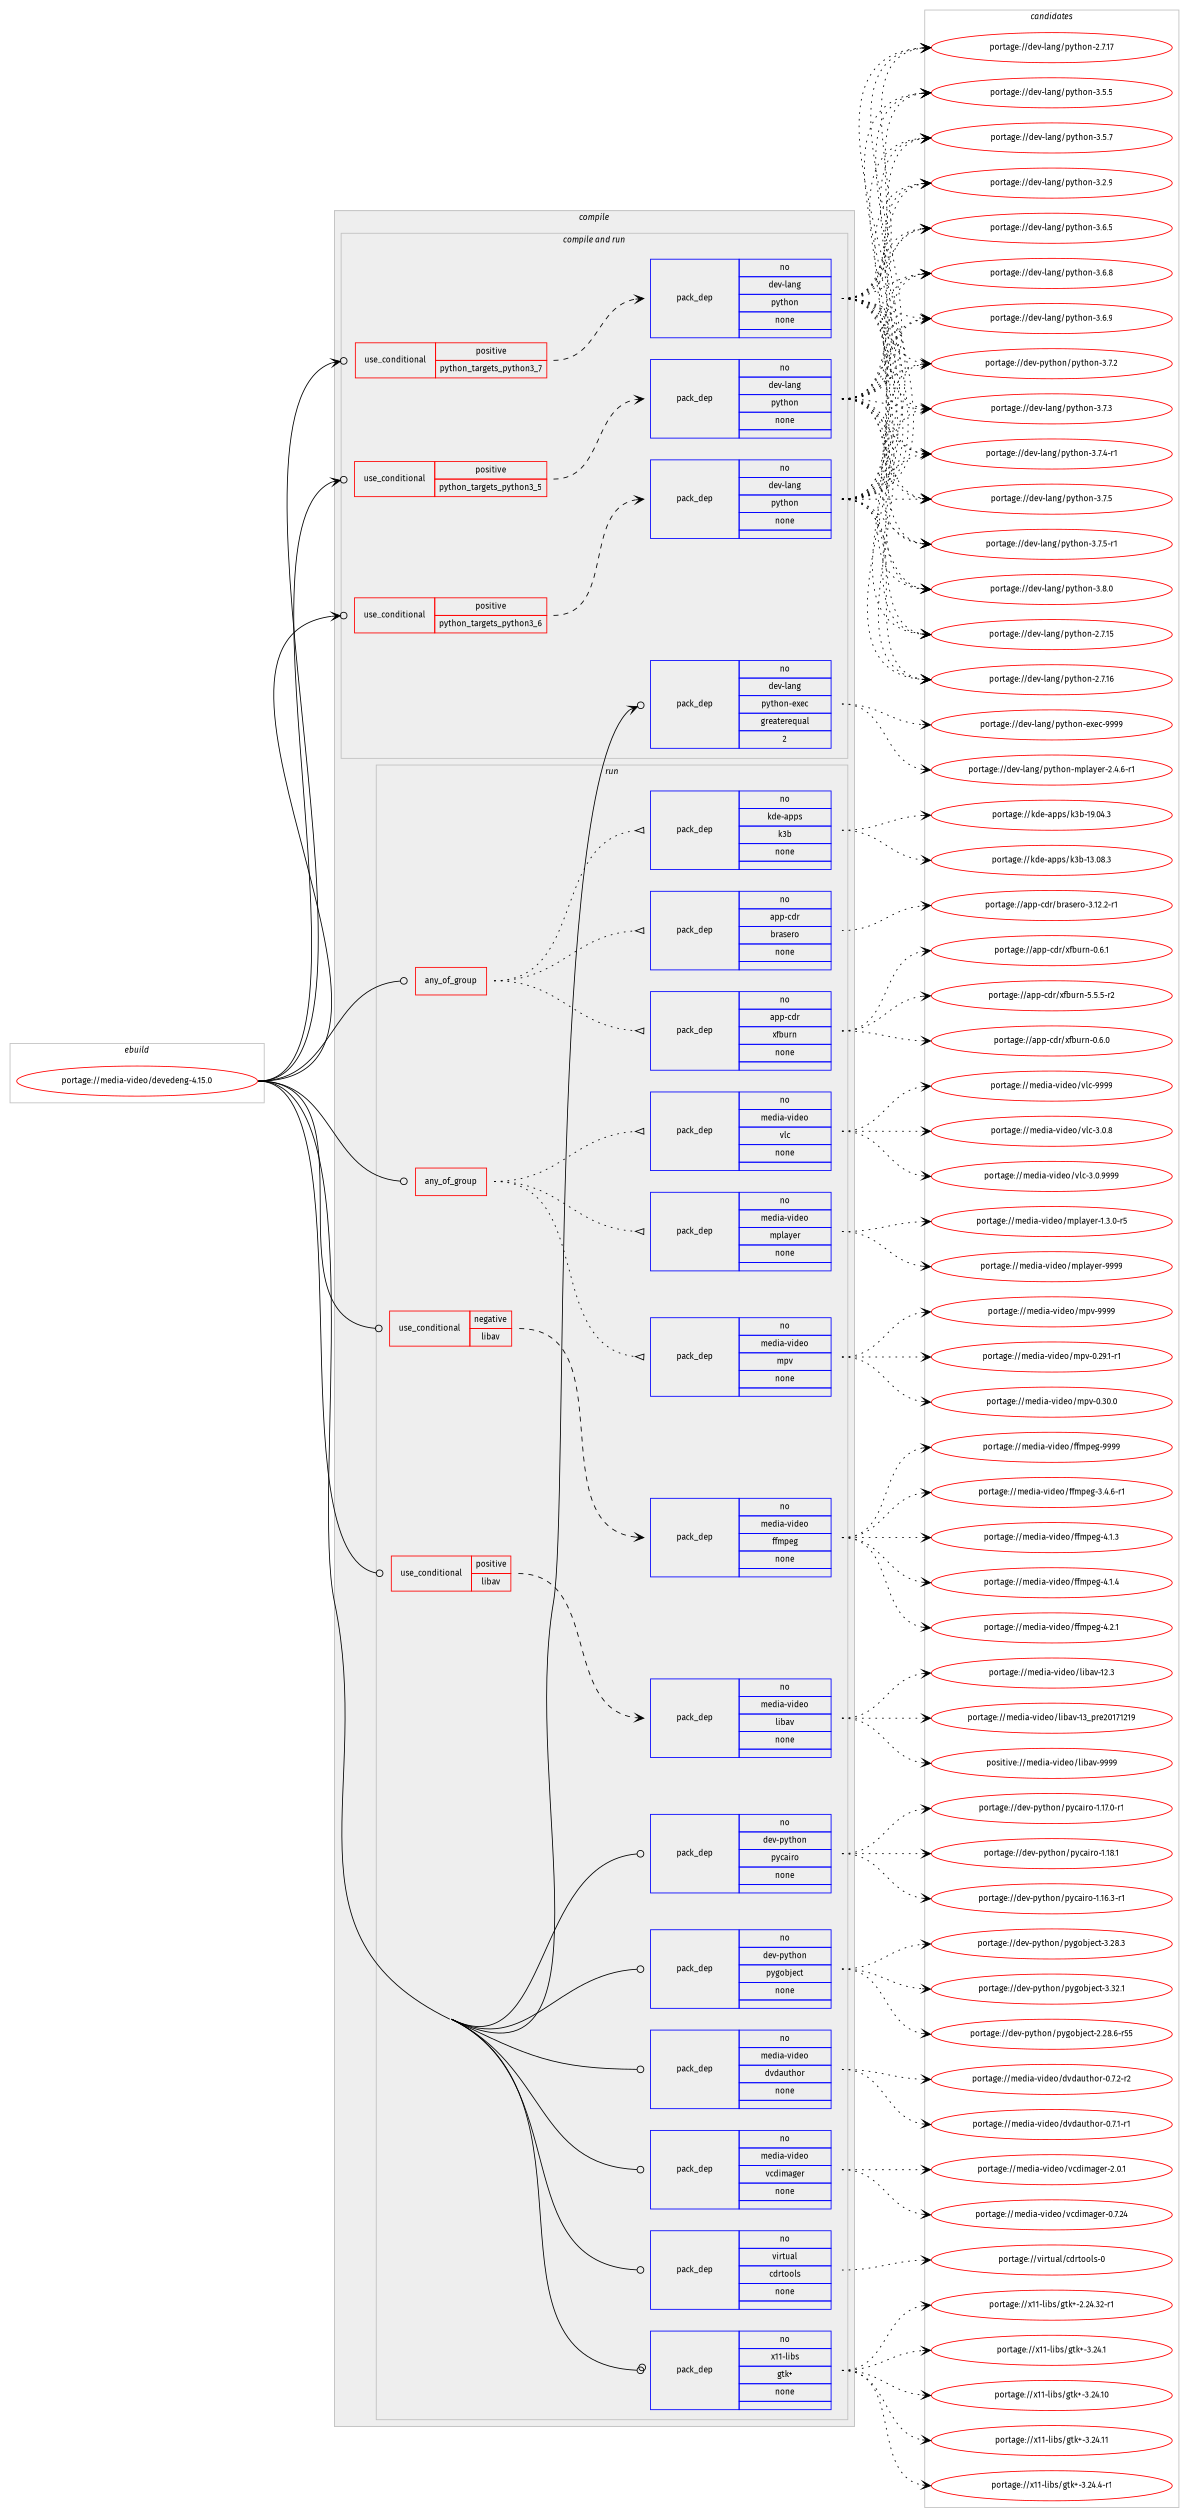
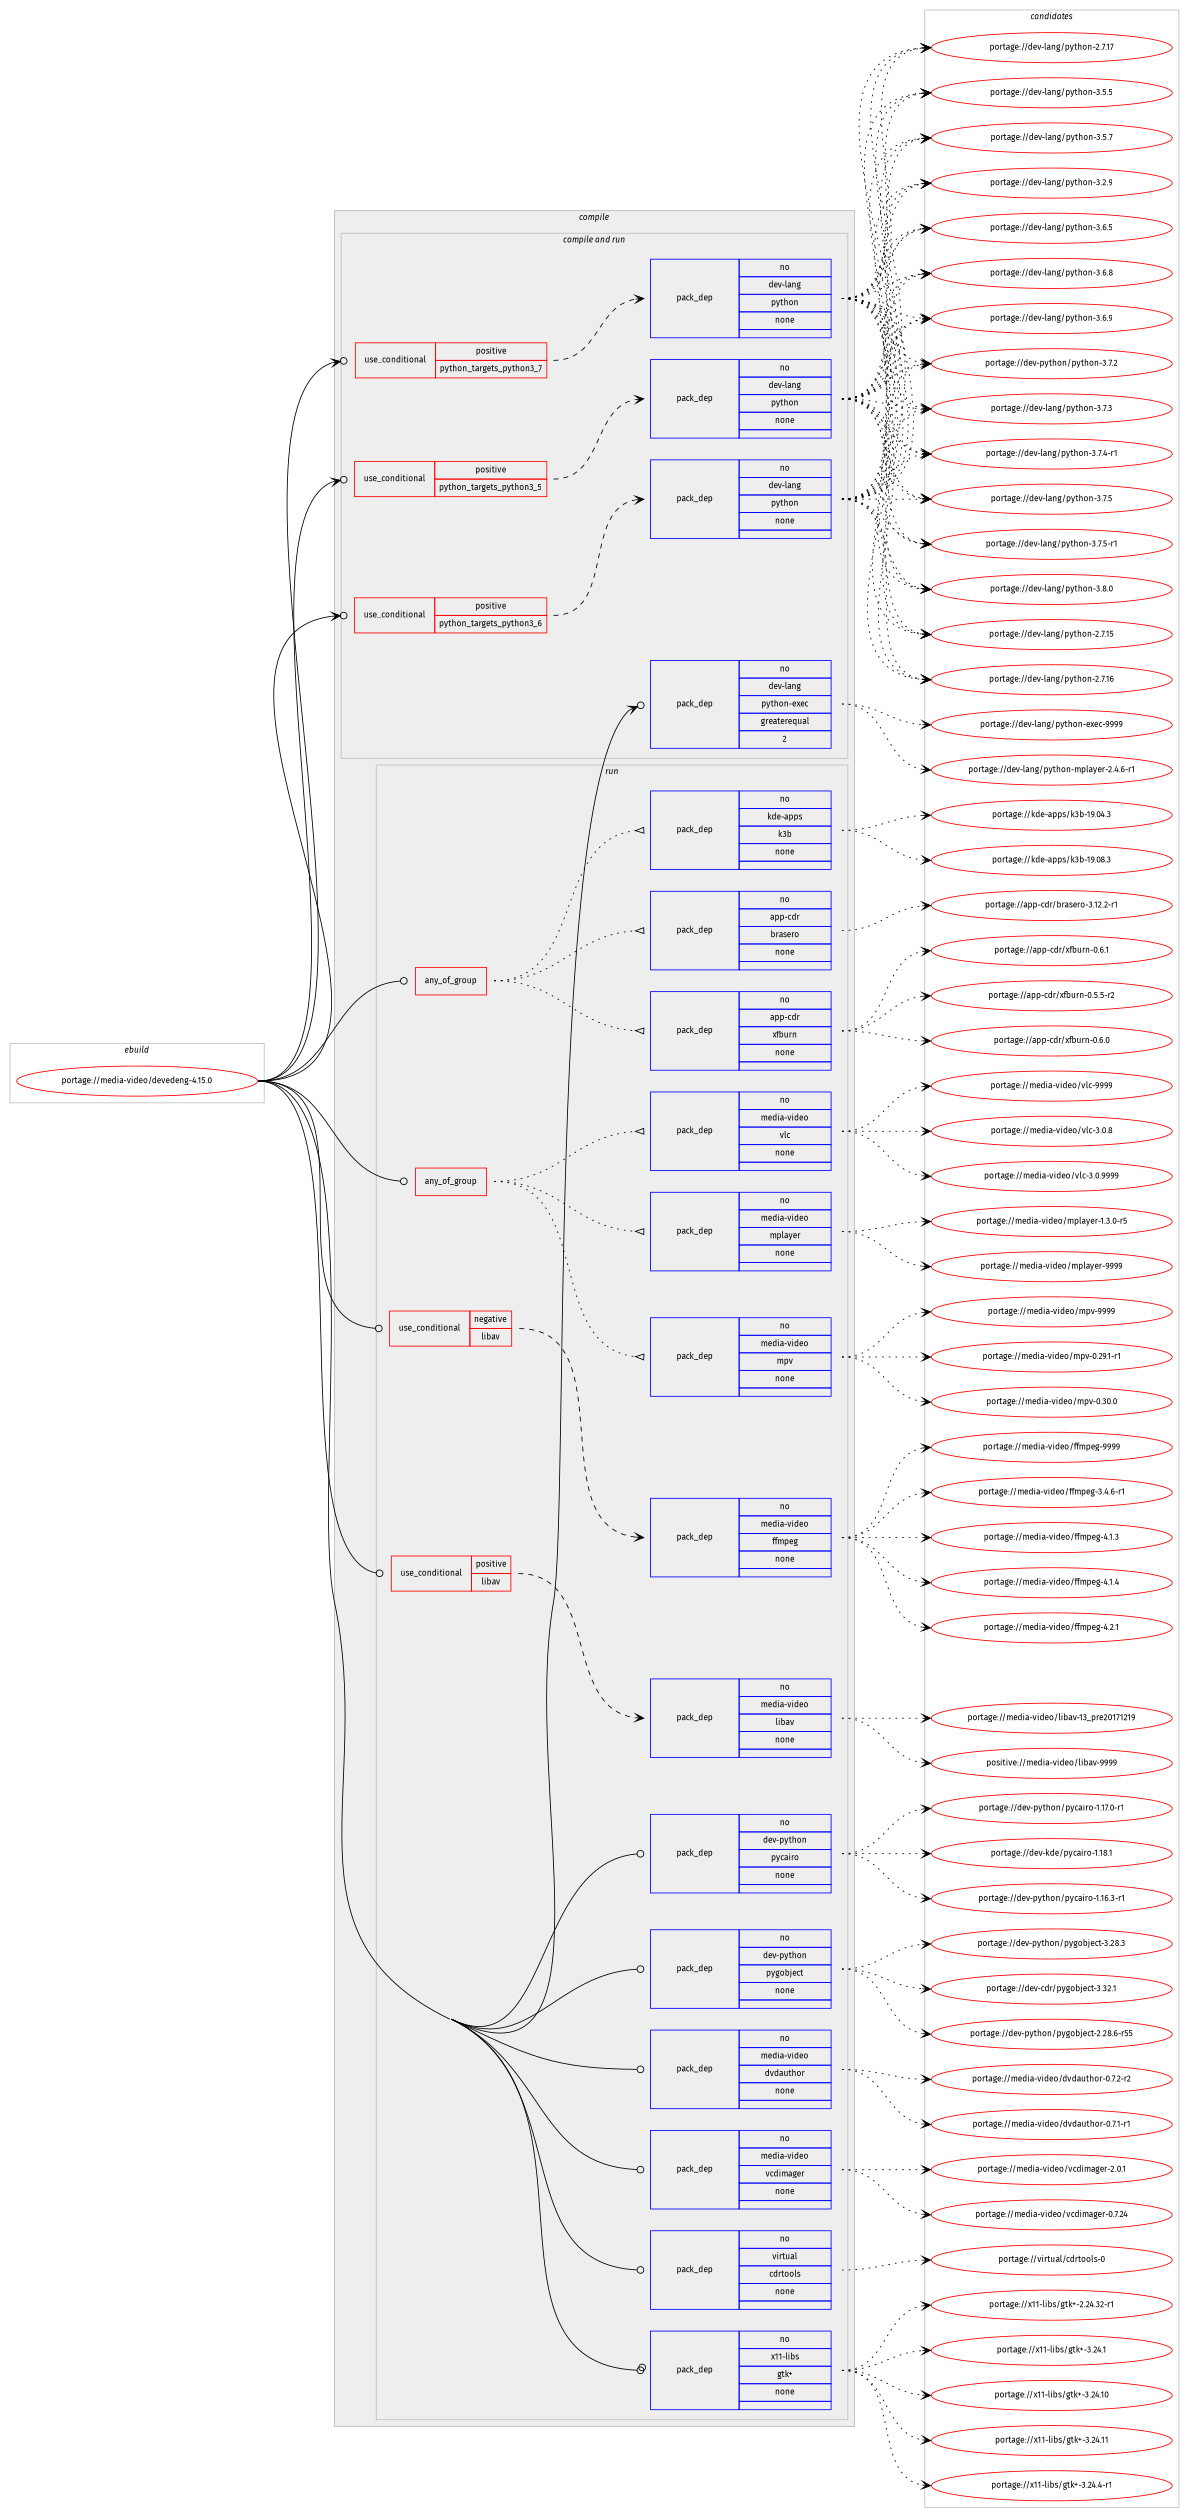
node "portage://kde-apps/k3b-13.08.3": label "portage://kde-apps/k3b-13.08.3" -> "portage://kde-apps/k3b-19.08.3"
node "portage://app-cdr/xfburn-5.5.5-r2": label "portage://app-cdr/xfburn-5.5.5-r2" -> "portage://app-cdr/xfburn-0.5.5-r2"
node "portage://media-video/libav-12.3": removed
node "portage://dev-python/pycairo-1.18.1": label "portage://dev-python/pycairo-1.18.1" -> "portage://dev-kde/pycairo-1.18.1"
node "portage://dev-python/pygobject-3.32.1": label "portage://dev-python/pygobject-3.32.1" -> "portage://dev-cdr/pygobject-3.32.1"
